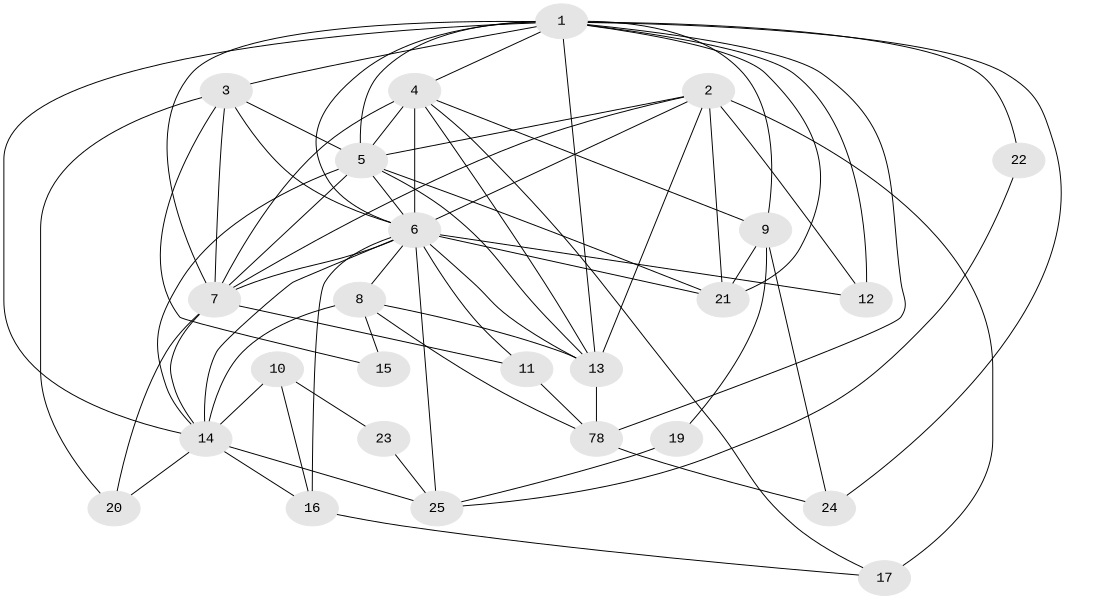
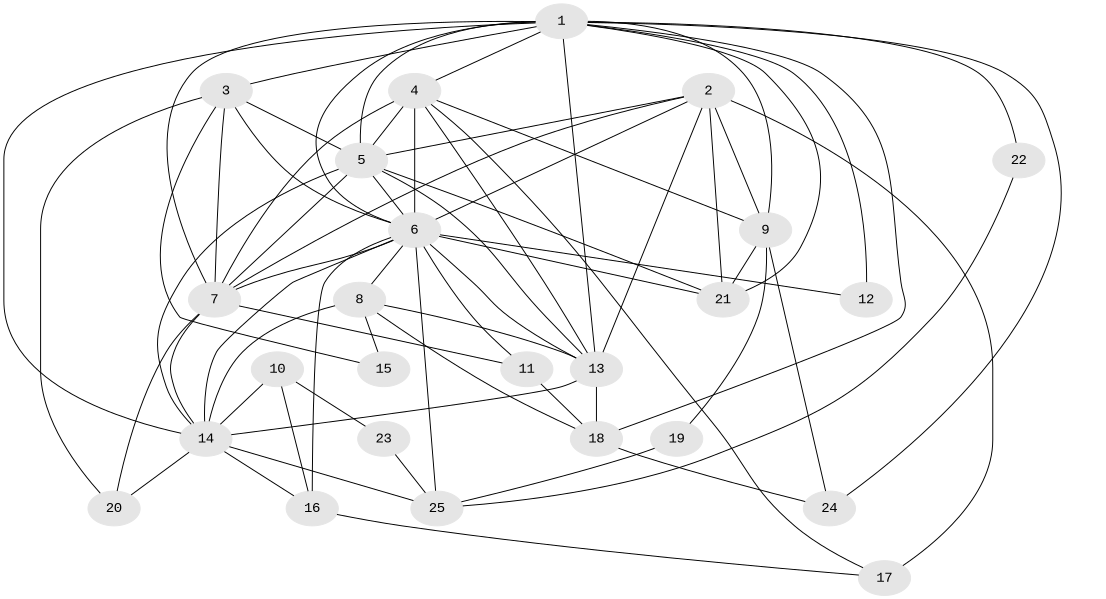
edge "2" -- "12": now "2" -- "9"
edge "13" -- "14": added
node "78": label "78" -> "18"
